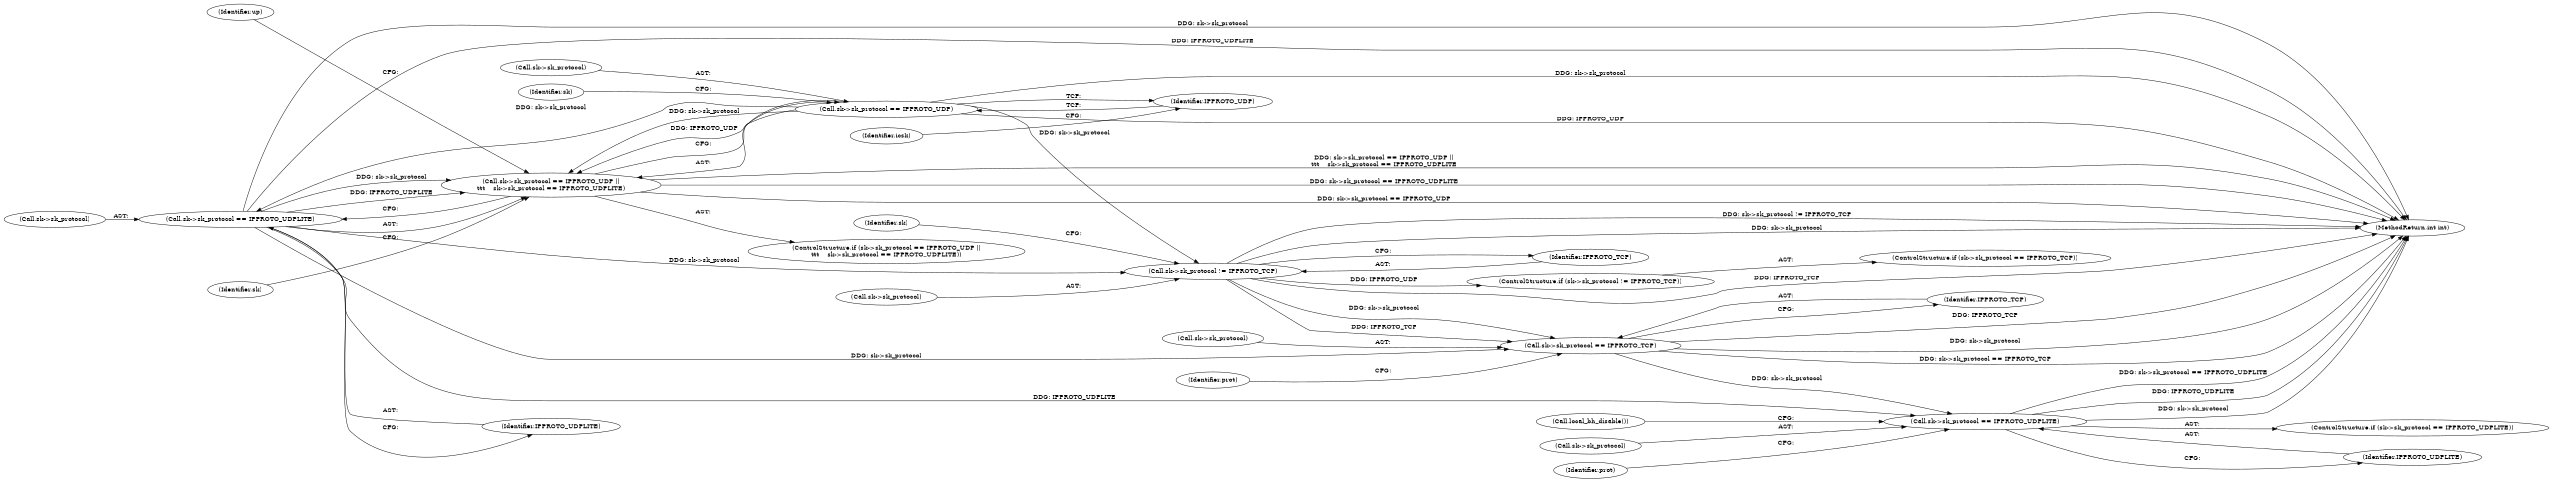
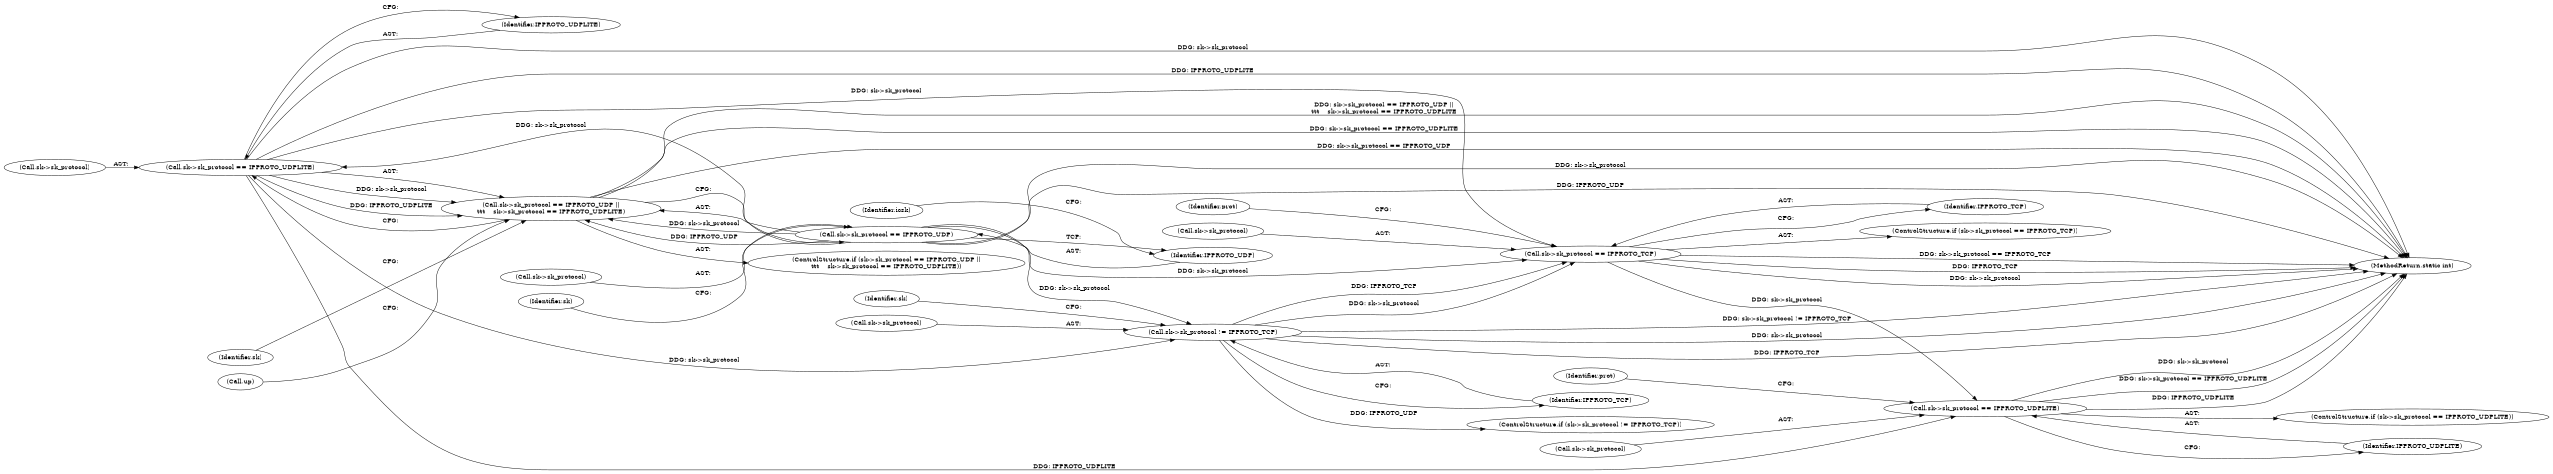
node "(Identifier,up)": label "(Identifier,up)" -> "(Call,up)"
edge "(Identifier,IPPROTO_UDP)" -> "(Call,sk->sk_protocol == IPPROTO_UDP)": label "TCP: " -> "AST: "
node "(MethodReturn,int int)": label "(MethodReturn,int int)" -> "(MethodReturn,static int)"
edge "(ControlStructure,if (sk->sk_protocol != IPPROTO_TCP))" -> "(ControlStructure,if (sk->sk_protocol == IPPROTO_TCP))": now "(Call,sk->sk_protocol == IPPROTO_TCP)" -> "(ControlStructure,if (sk->sk_protocol == IPPROTO_TCP))"
edge "(Call,sk->sk_protocol == IPPROTO_UDP)" -> "(Call,sk->sk_protocol == IPPROTO_TCP)": added, label "DDG: sk->sk_protocol"
node "(Call,local_bh_disable())": removed
